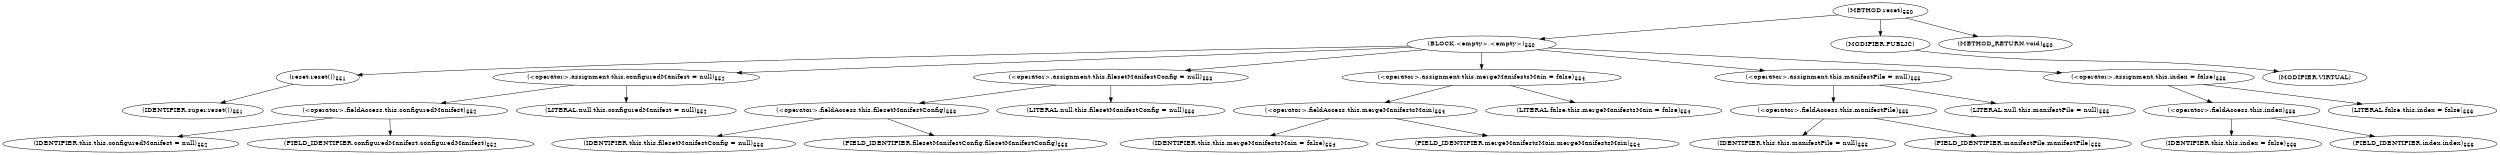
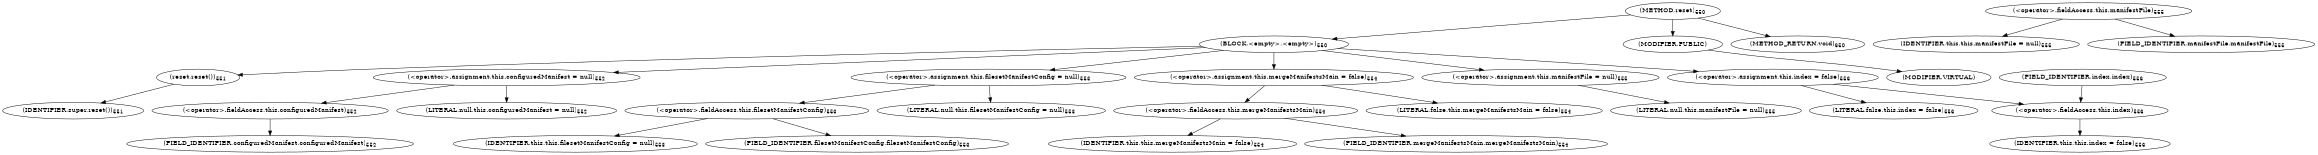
edge "(<operator>.assignment,this.manifestFile = null)" -> "(<operator>.fieldAccess,this.manifestFile)": removed
edge "(<operator>.fieldAccess,this.index)" -> "(FIELD_IDENTIFIER,index,index)": reversed
node "(IDENTIFIER,this,this.configuredManifest = null)": removed
